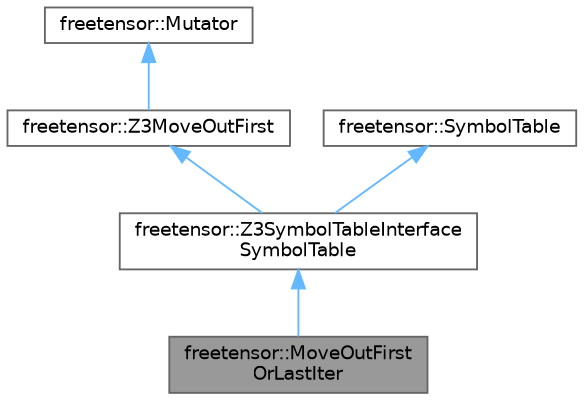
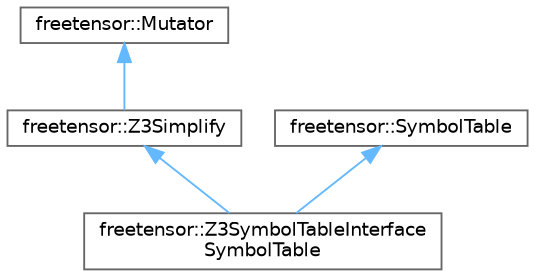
node "freetensor::Z3MoveOutFirst": label "freetensor::Z3MoveOutFirst" -> "freetensor::Z3Simplify"
node "freetensor::MoveOutFirst OrLastIter": removed
